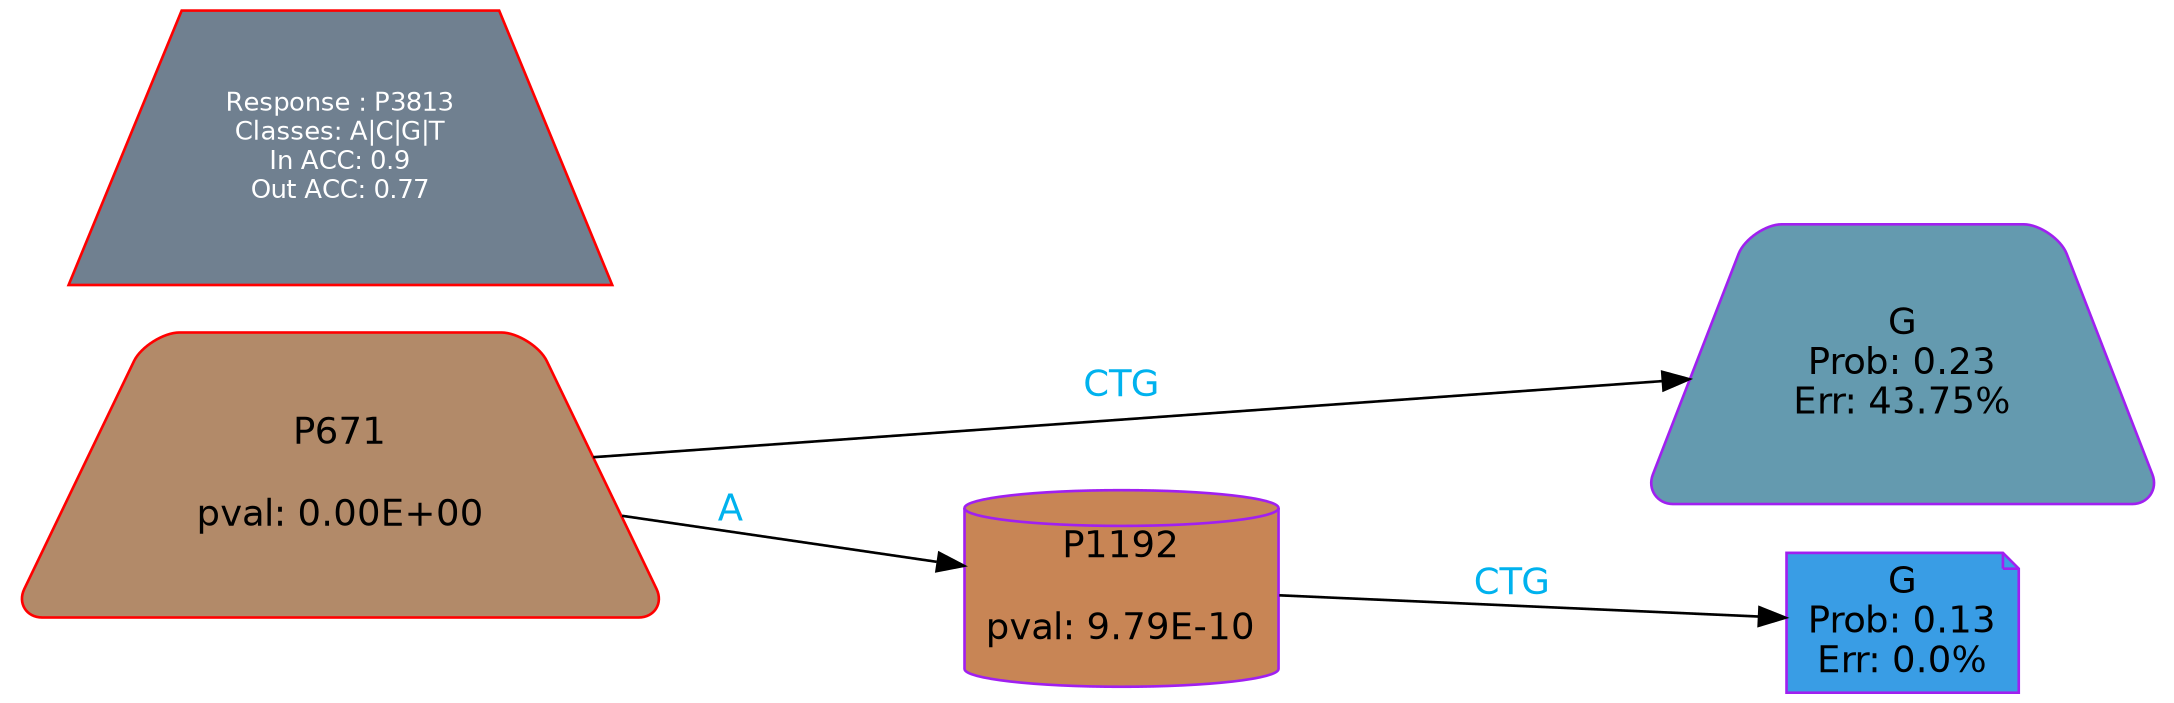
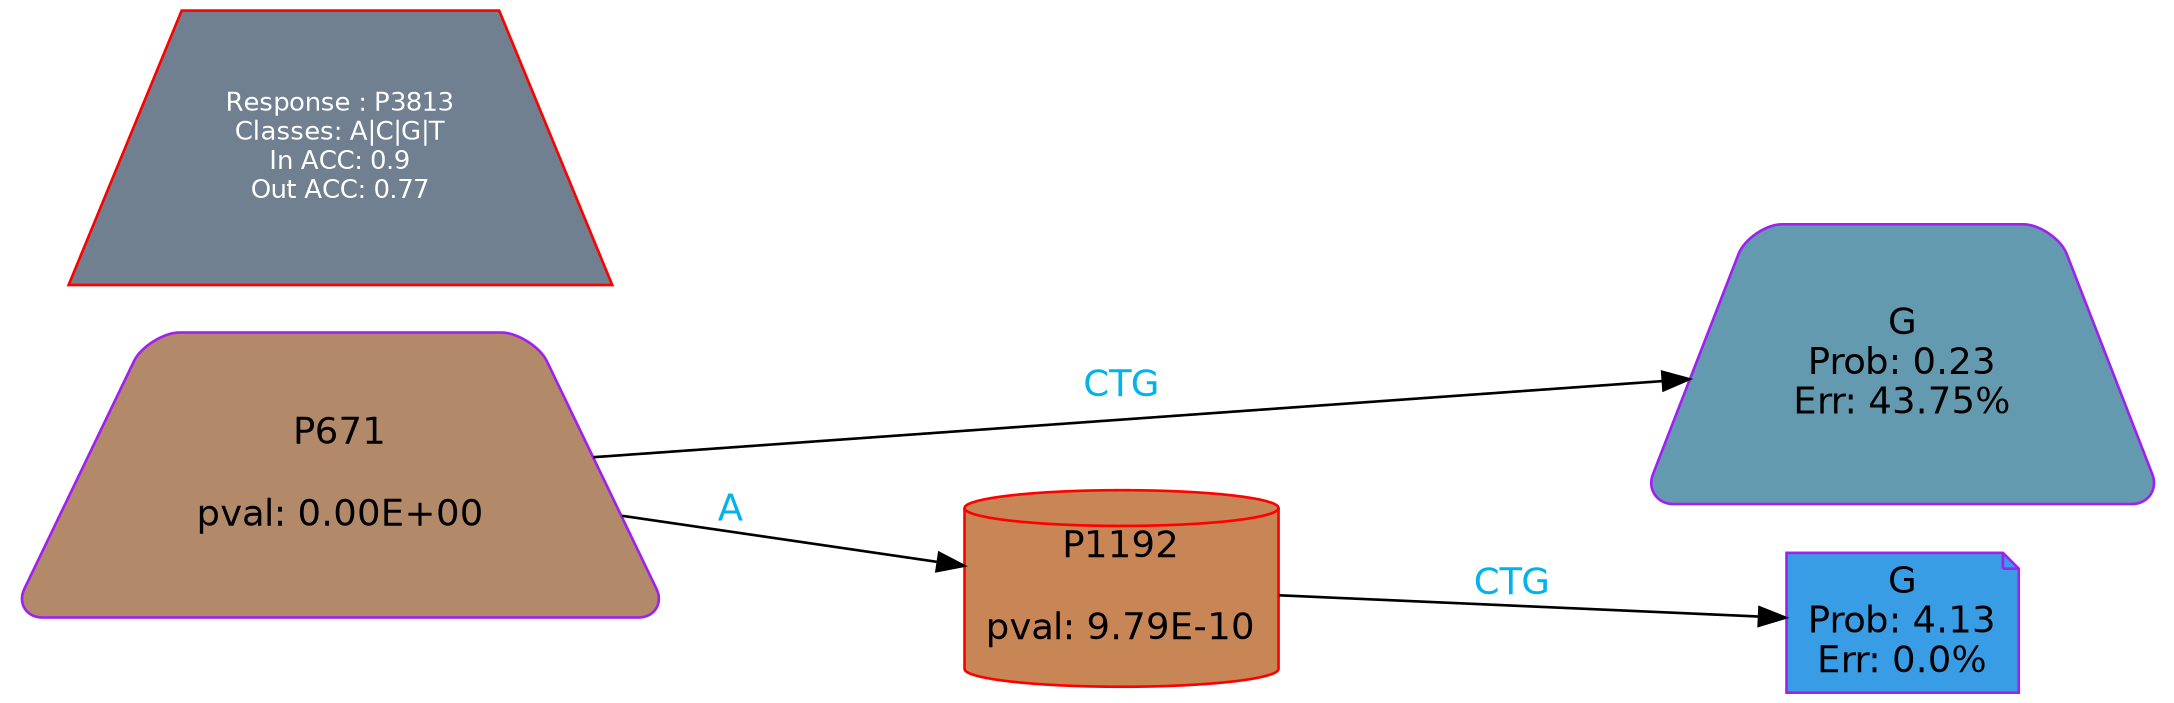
node "P671 pval: 0.00E+00": color red -> purple
node "P1192 pval: 9.79E-10": color purple -> red
node "G Prob: 0.13 Err: 0.0%": label "G Prob: 0.13 Err: 0.0%" -> "G Prob: 4.13 Err: 0.0%"
